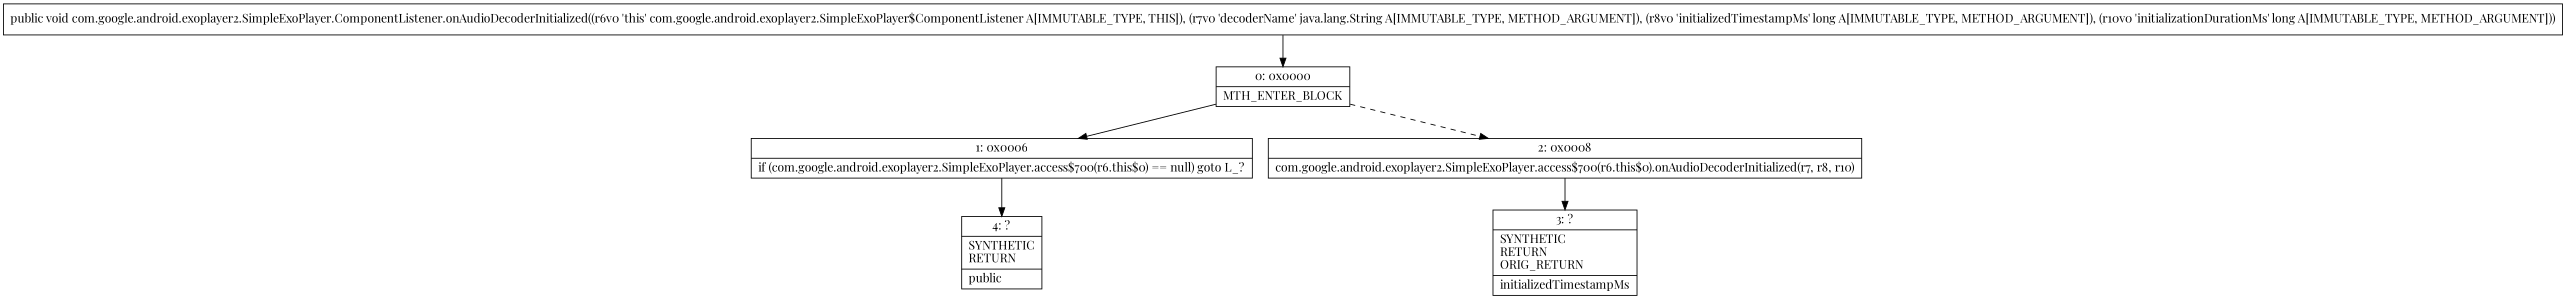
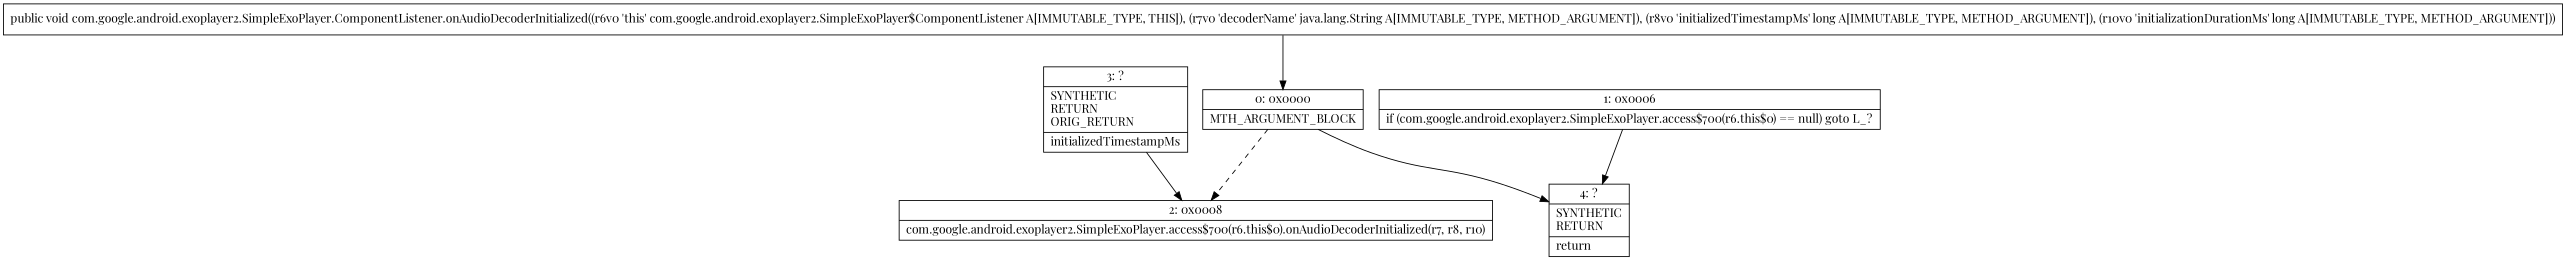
node "0: 0x0000": text "MTH_ENTER_BLOCK" -> "MTH_ARGUMENT_BLOCK"
edge "0: 0x0000" -> "1: 0x0006": now "0: 0x0000" -> "4: ?"
edge "2: 0x0008" -> "3: ?": reversed
node "4: ?": text "public" -> "return"
